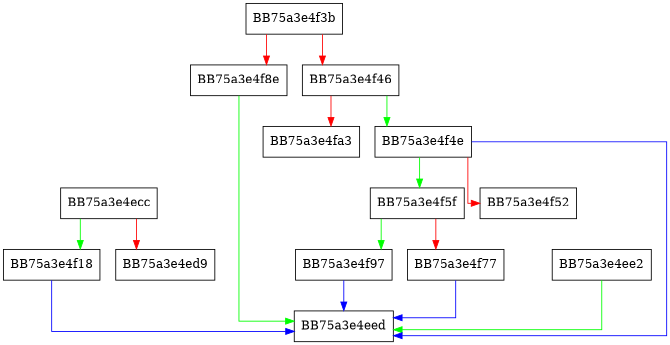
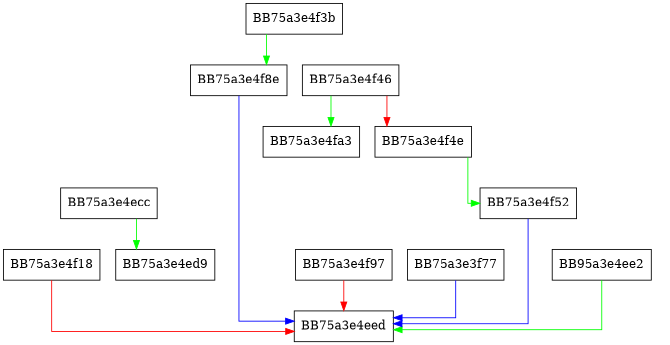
edge "BB75a3e4f3b" -> "BB75a3e4f8e": color red -> green
edge "BB75a3e4f3b" -> "BB75a3e4f46": removed
edge "BB75a3e4f46" -> "BB75a3e4fa3": color red -> green
edge "BB75a3e4f46" -> "BB75a3e4f4e": color green -> red
edge "BB75a3e4f4e" -> "BB75a3e4f52": color red -> green
node "BB75a3e4f5f": removed
edge "BB75a3e4ecc" -> "BB75a3e4f18": removed
edge "BB75a3e4ecc" -> "BB75a3e4ed9": color red -> green
edge "BB75a3e4f8e" -> "BB75a3e4eed": color green -> blue
node "BB75a3e4f77": label "BB75a3e4f77" -> "BB75a3e3f77"
node "BB75a3e4ee2": label "BB75a3e4ee2" -> "BB95a3e4ee2"
edge "BB75a3e4f4e" -> "BB75a3e4eed": now "BB75a3e4f52" -> "BB75a3e4eed"
edge "BB75a3e4f97" -> "BB75a3e4eed": color blue -> red
edge "BB75a3e4f18" -> "BB75a3e4eed": color blue -> red
